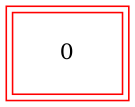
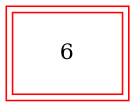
node "0": label "0" -> "6"
